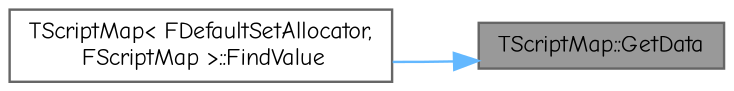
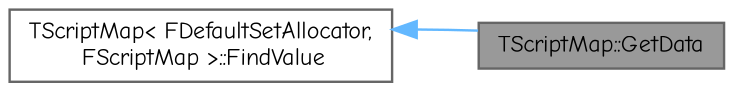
edge "TScriptMap< FDefaultSetAllocator, FScriptMap >::FindValue" -> "TScriptMap::GetData": reversed
